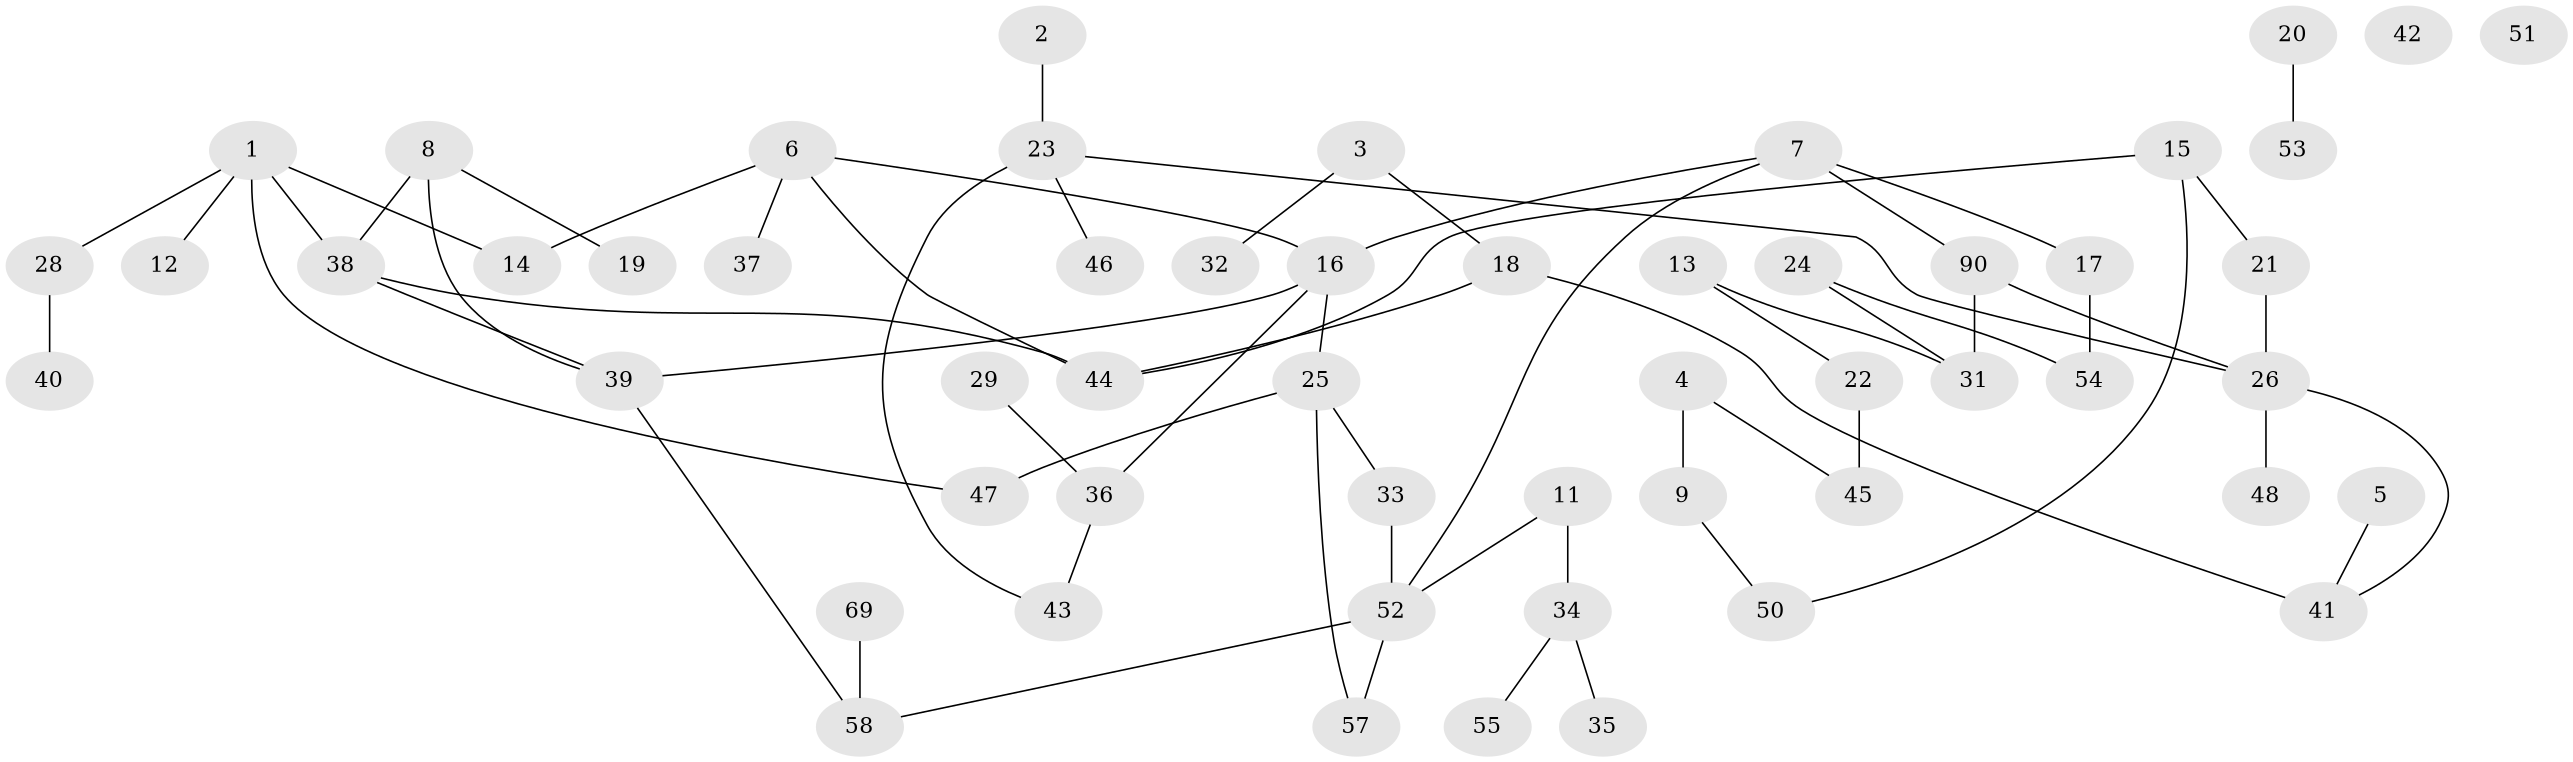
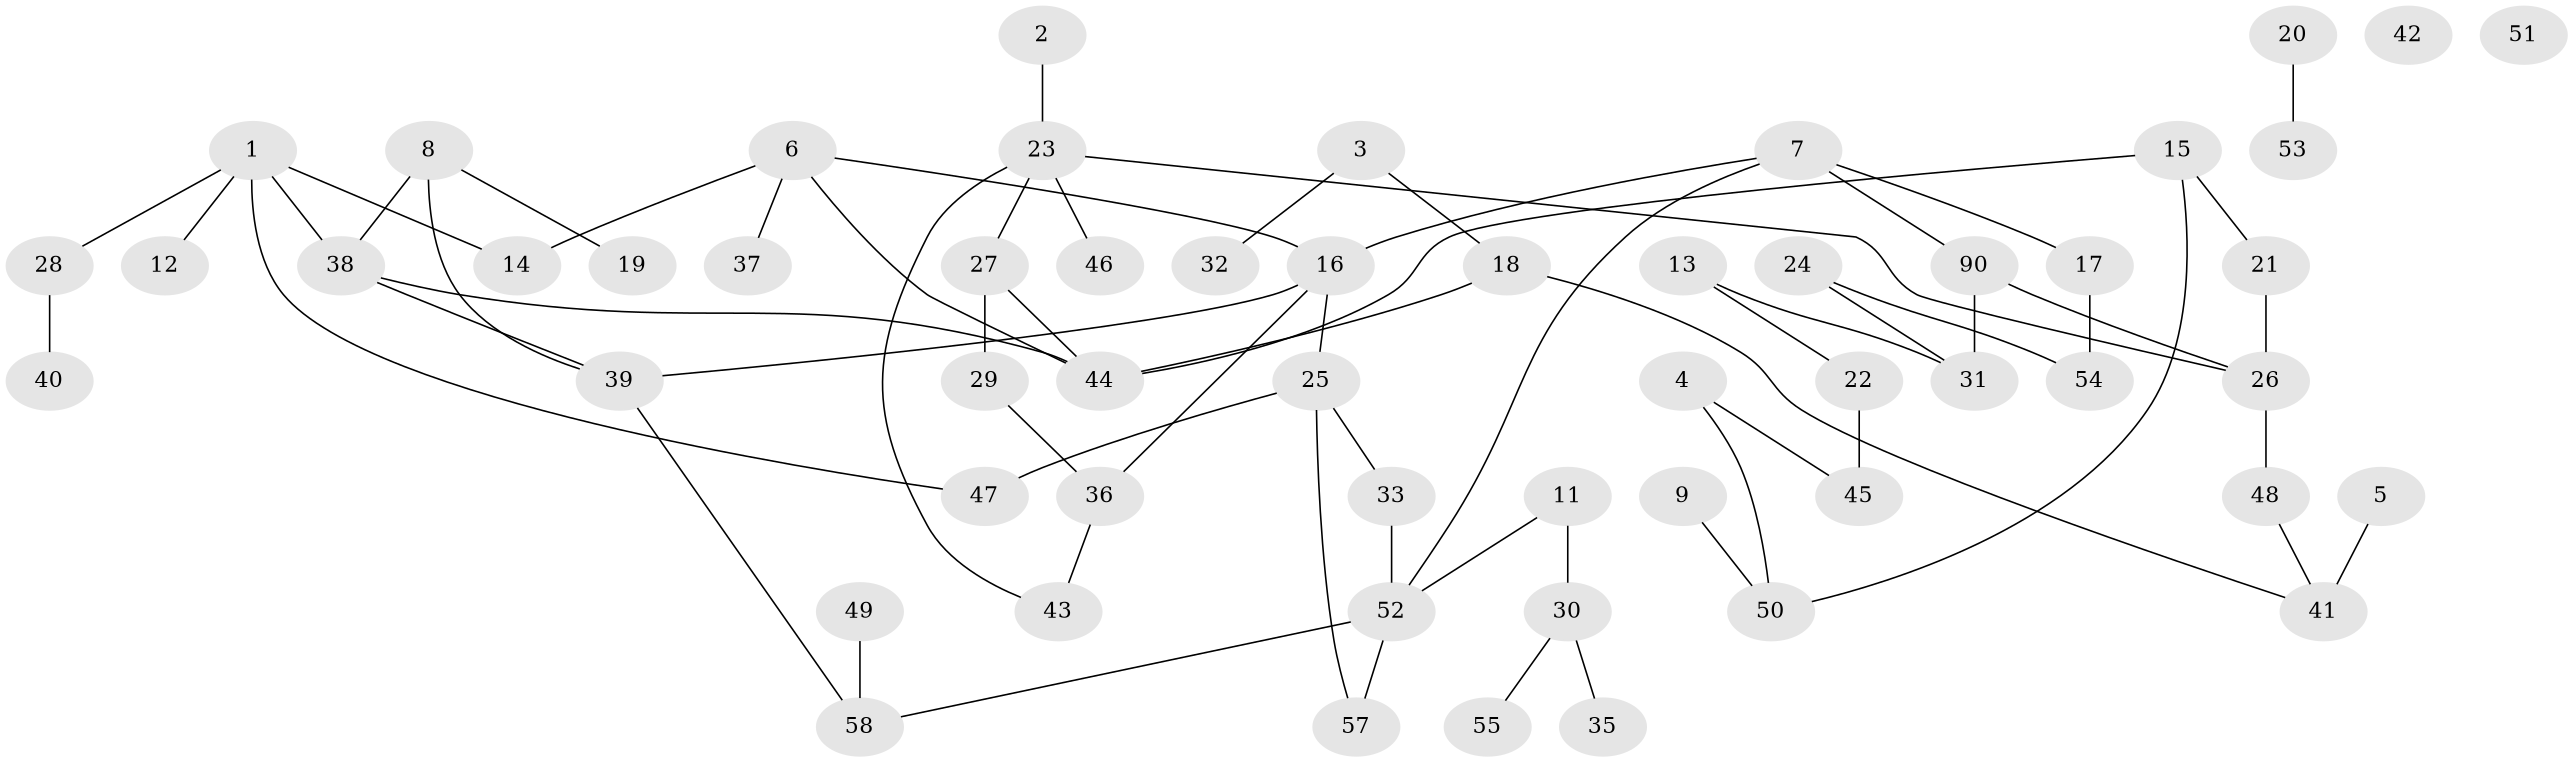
node "27": added
edge "4" -- "9": now "4" -- "50"
edge "26" -- "41": now "48" -- "41"
node "69": label "69" -> "49"
node "34": label "34" -> "30"
